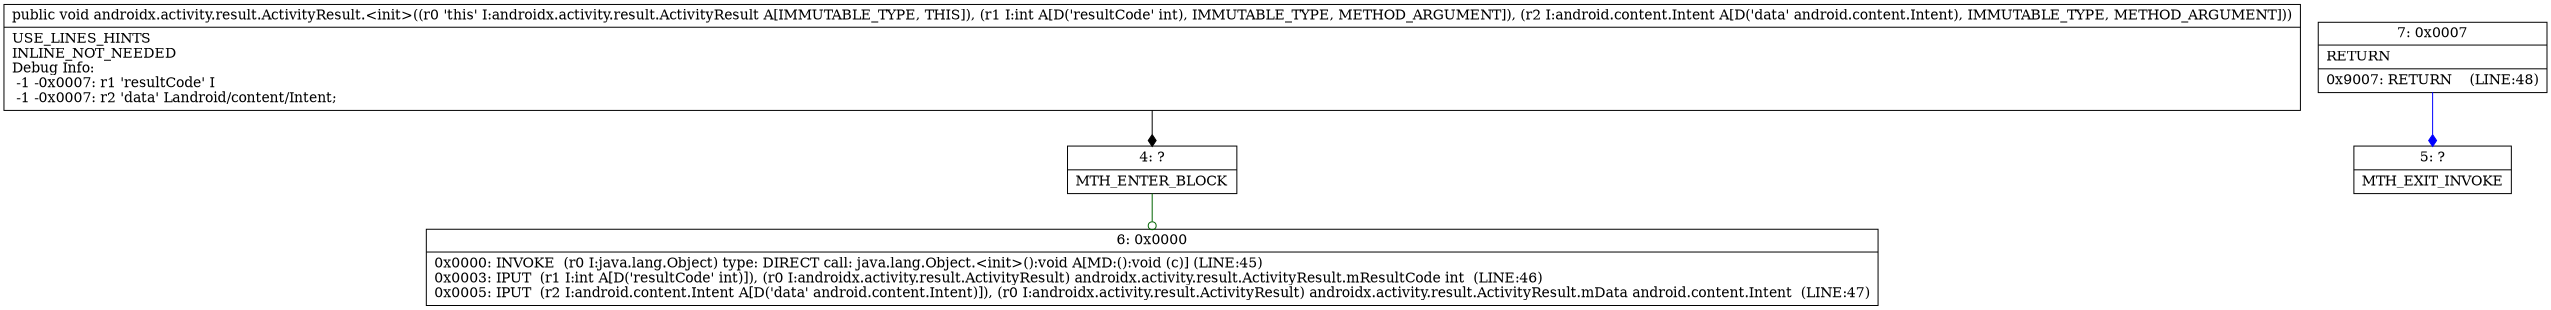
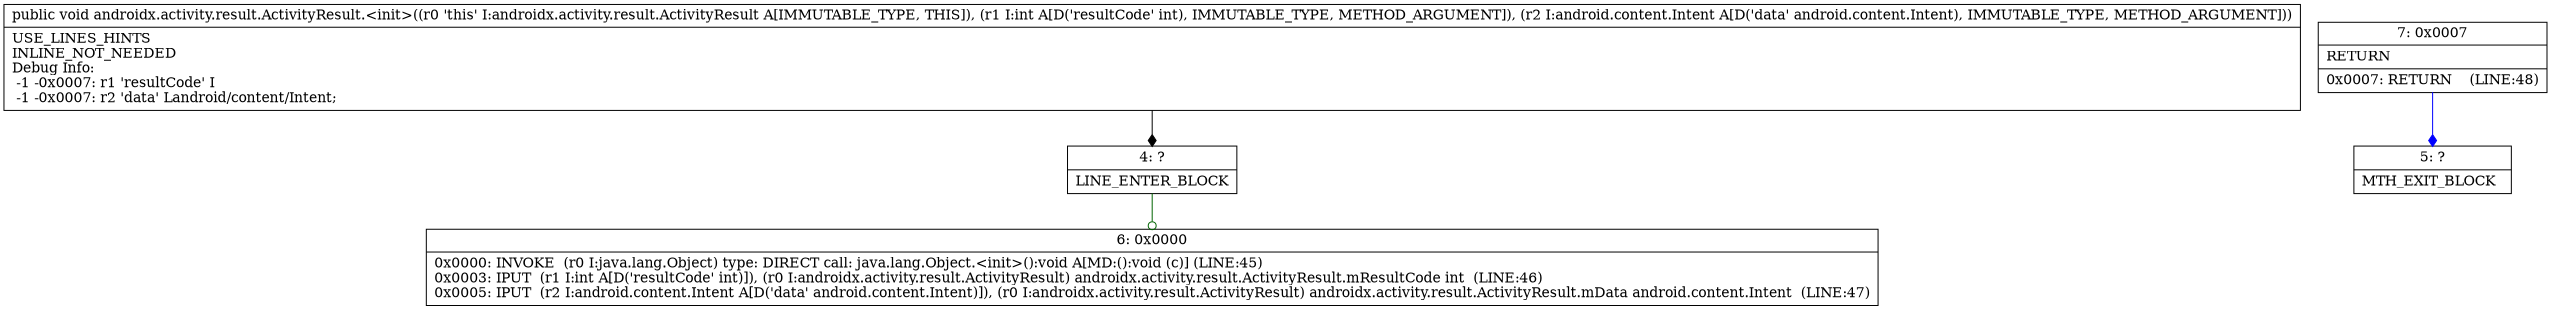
node "7: 0x0007": text "0x9007: RETURN    (LINE:48)" -> "0x0007: RETURN    (LINE:48)"
node "4: ?": text "MTH_ENTER_BLOCK" -> "LINE_ENTER_BLOCK"
node "5: ?": text "MTH_EXIT_INVOKE" -> "MTH_EXIT_BLOCK"
